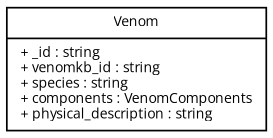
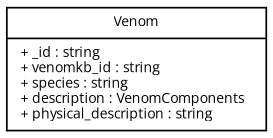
node "Venom": text "+ components : VenomComponents" -> "+ description : VenomComponents"
